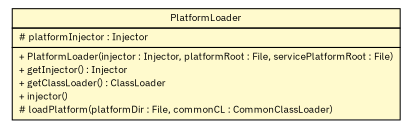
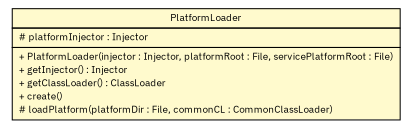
node "PlatformLoader": text "+ injector()" -> "+ create()"
